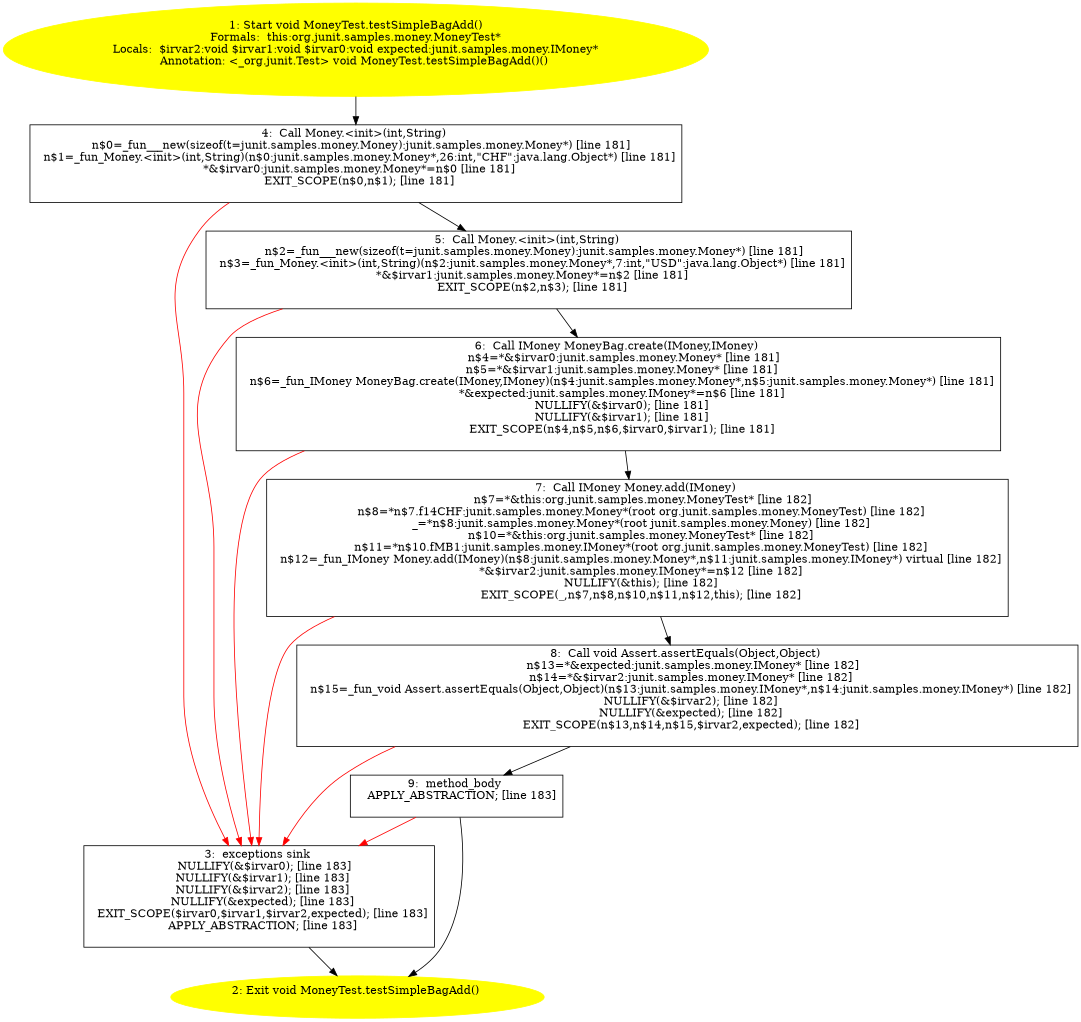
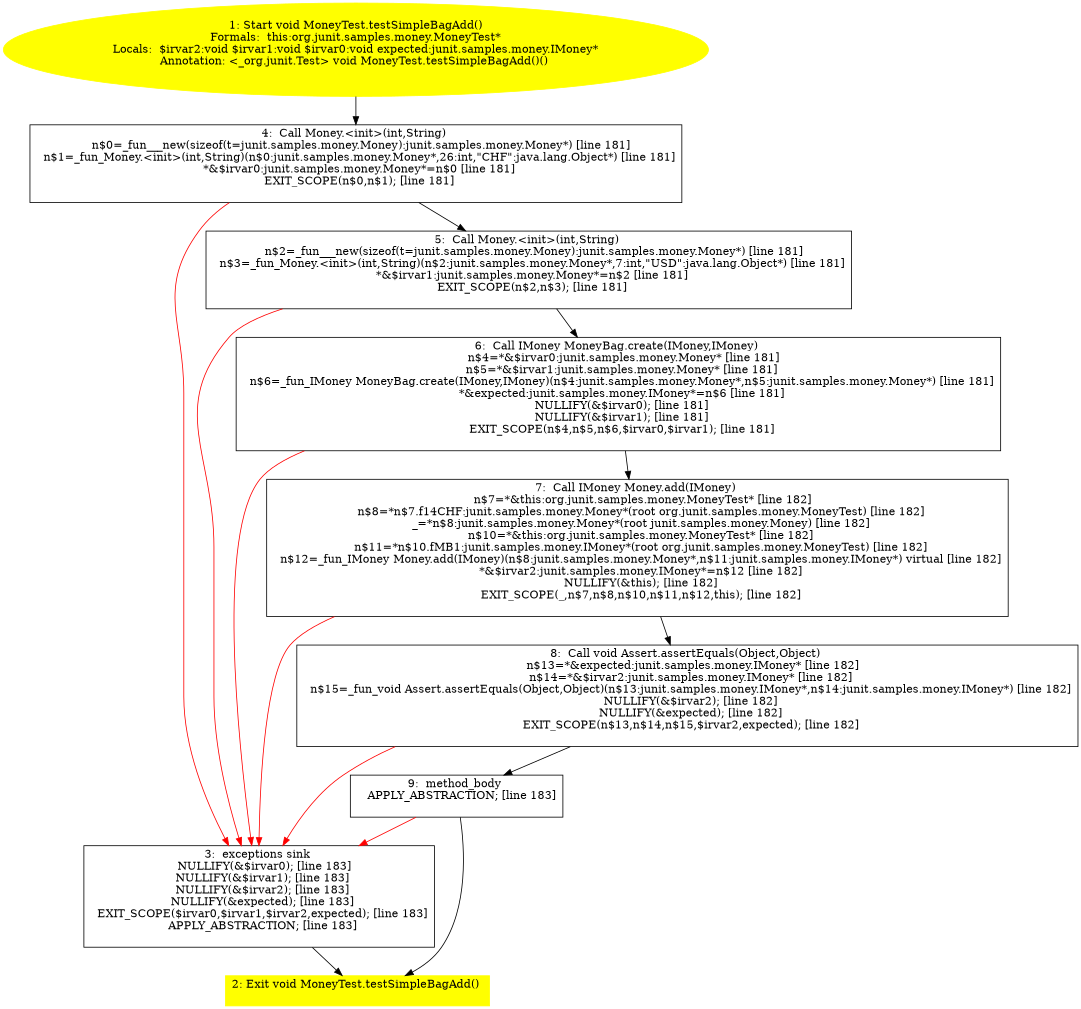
node "2: Exit void MoneyTest.testSimpleBagAdd()": shape ellipse -> box
